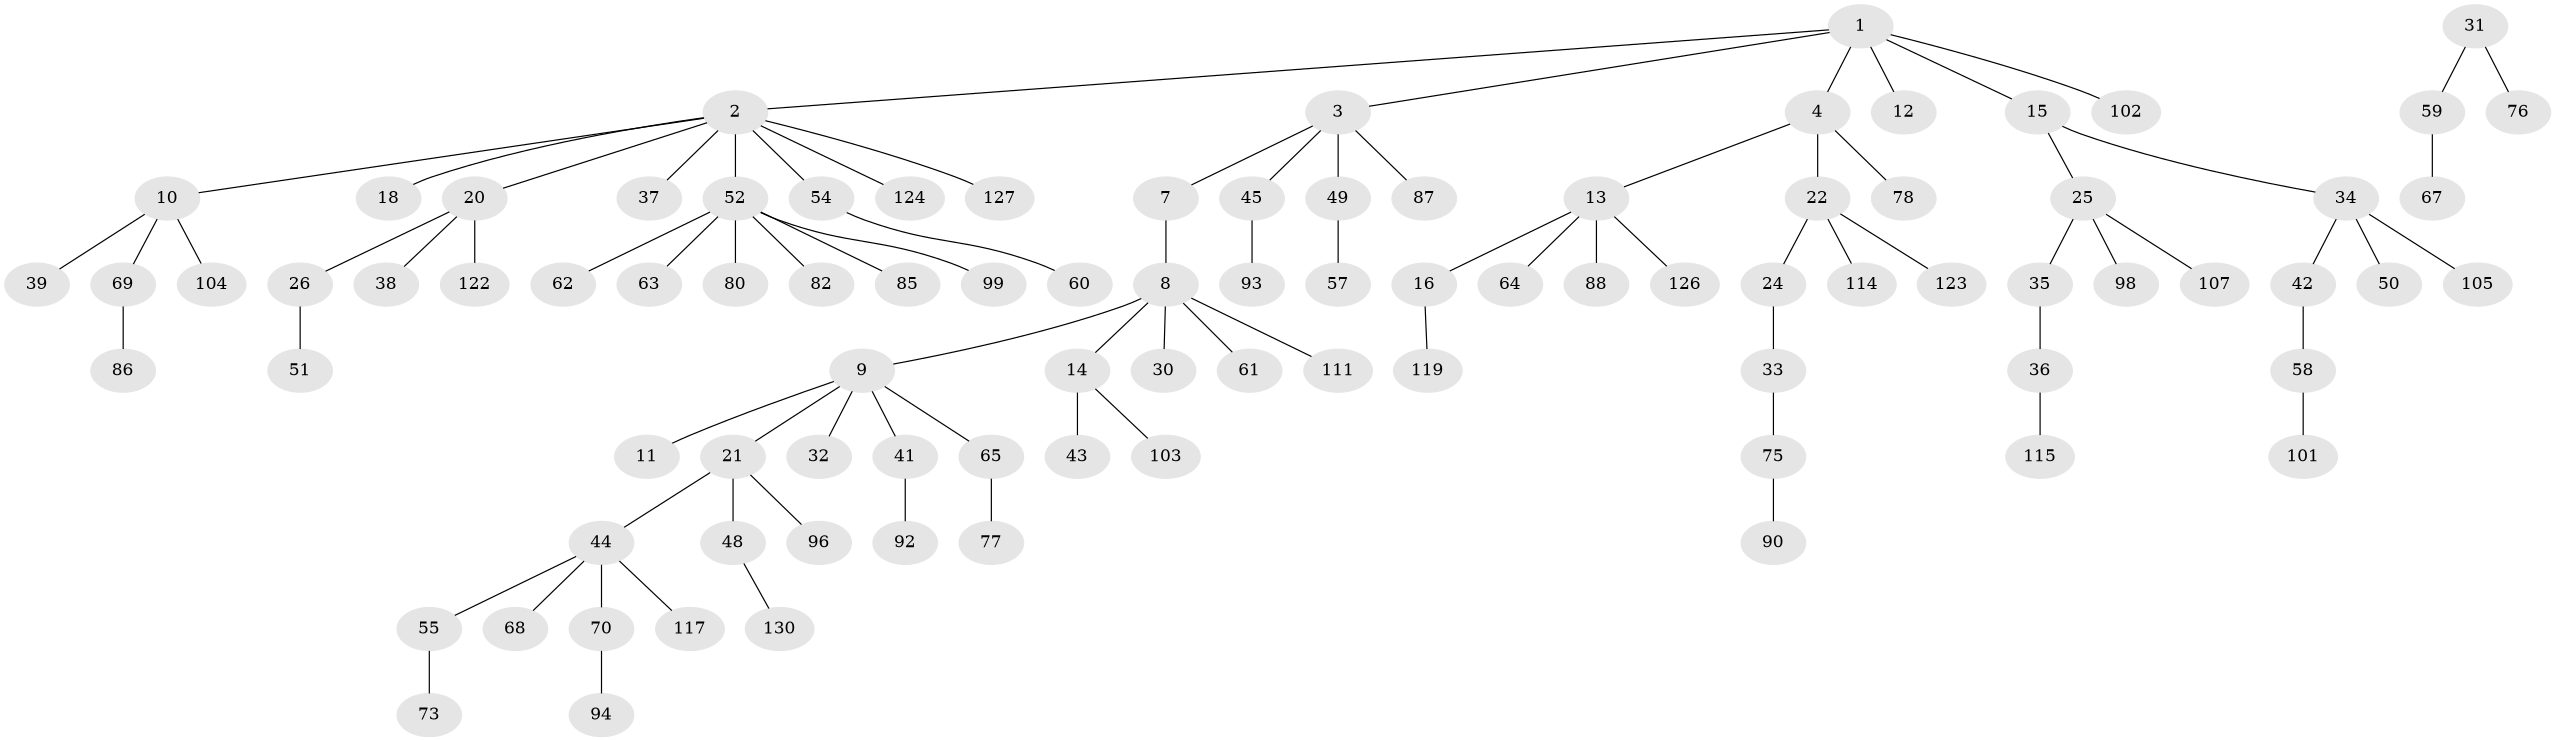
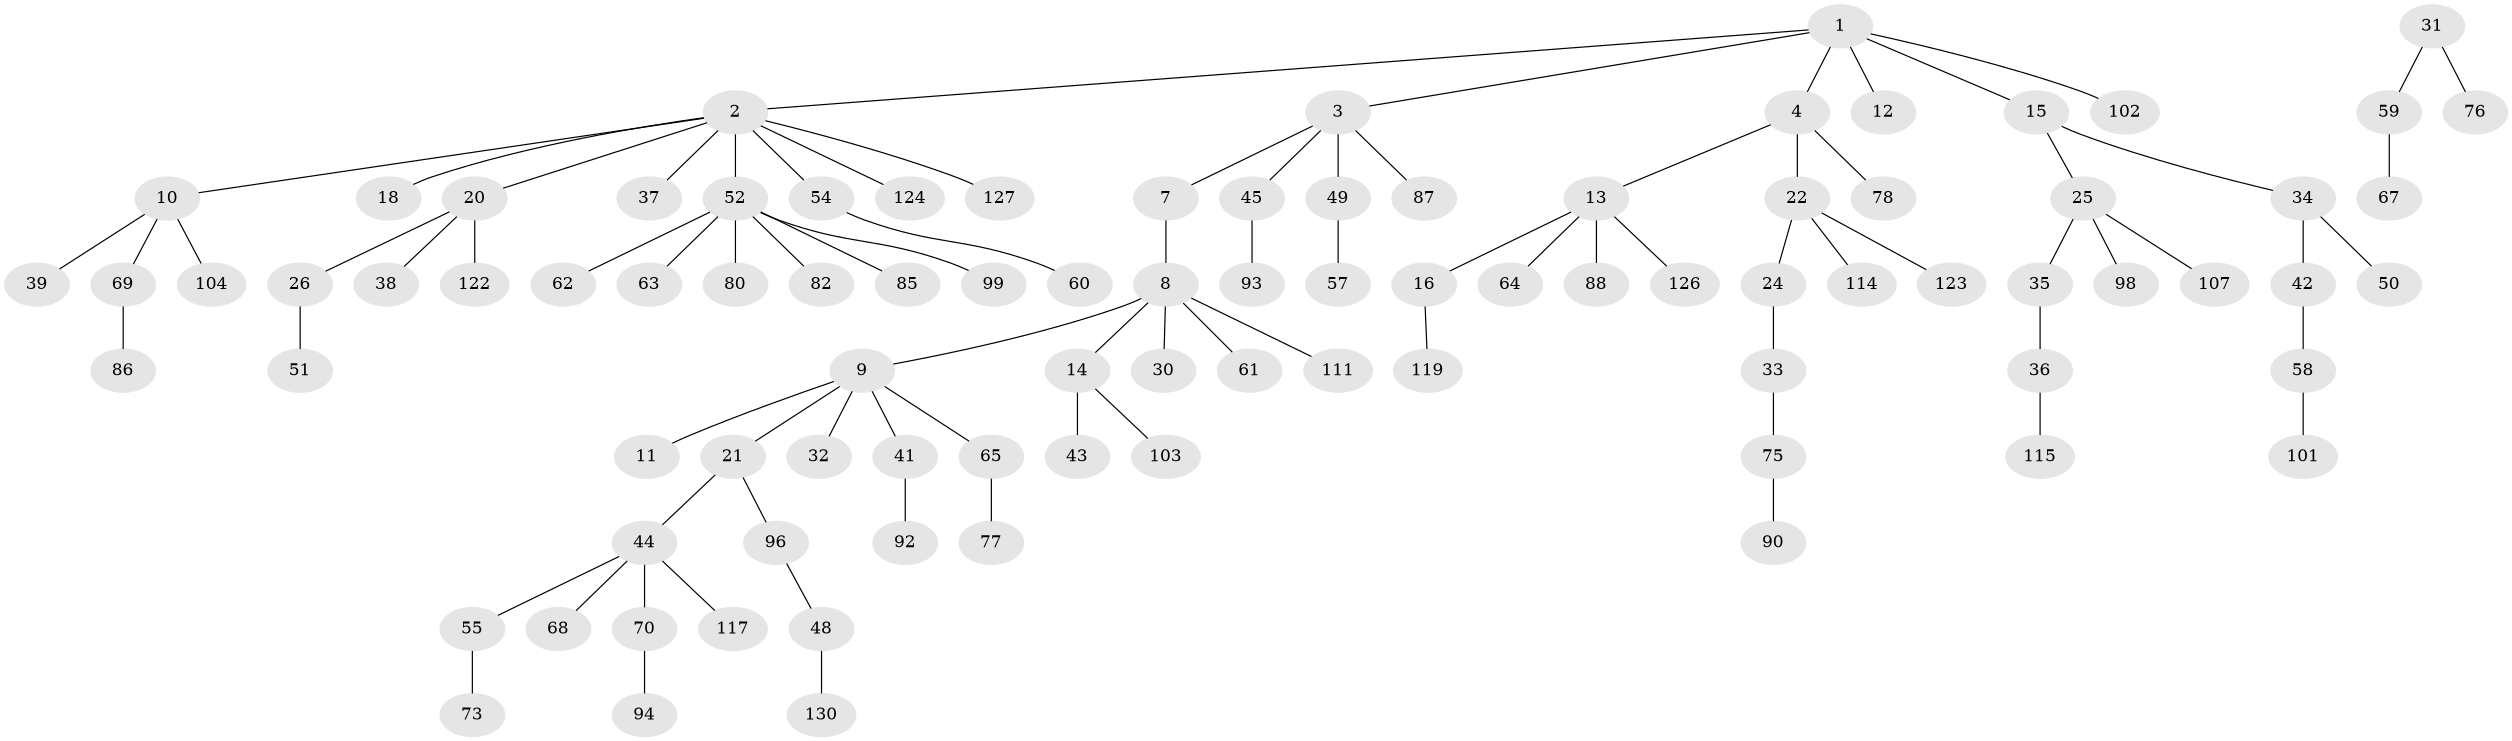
node "105": removed
edge "21" -- "48": now "96" -- "48"
